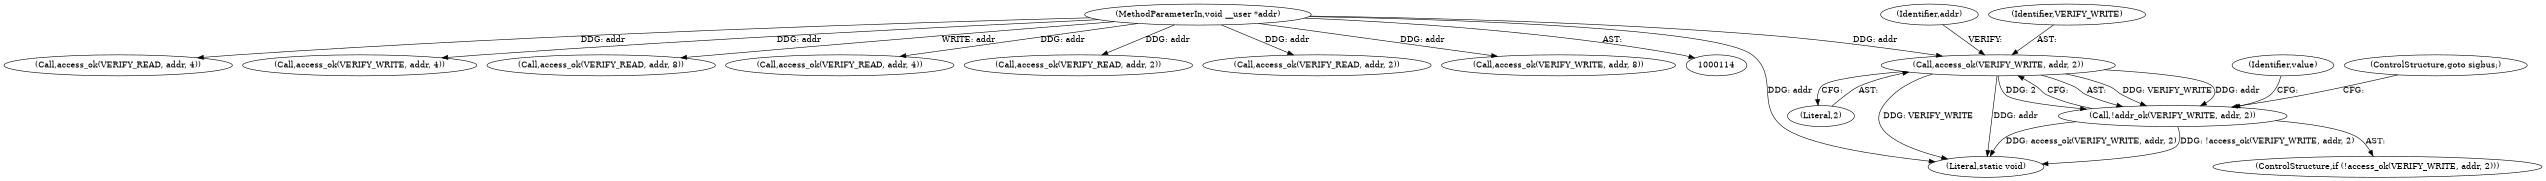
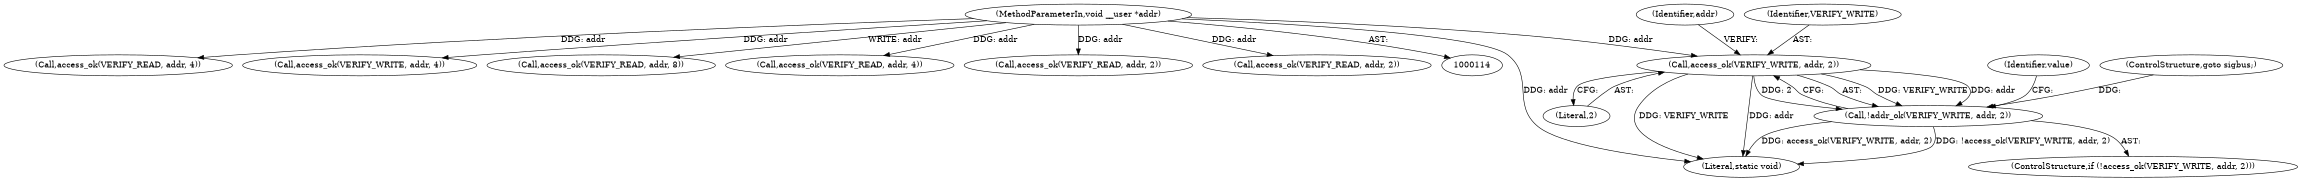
node "(Call,access_ok(VERIFY_WRITE, addr, 8))": removed
edge "(ControlStructure,goto sigbus;)" -> "(Call,!addr_ok(VERIFY_WRITE, addr, 2))": label "CFG: " -> "DDG: "
